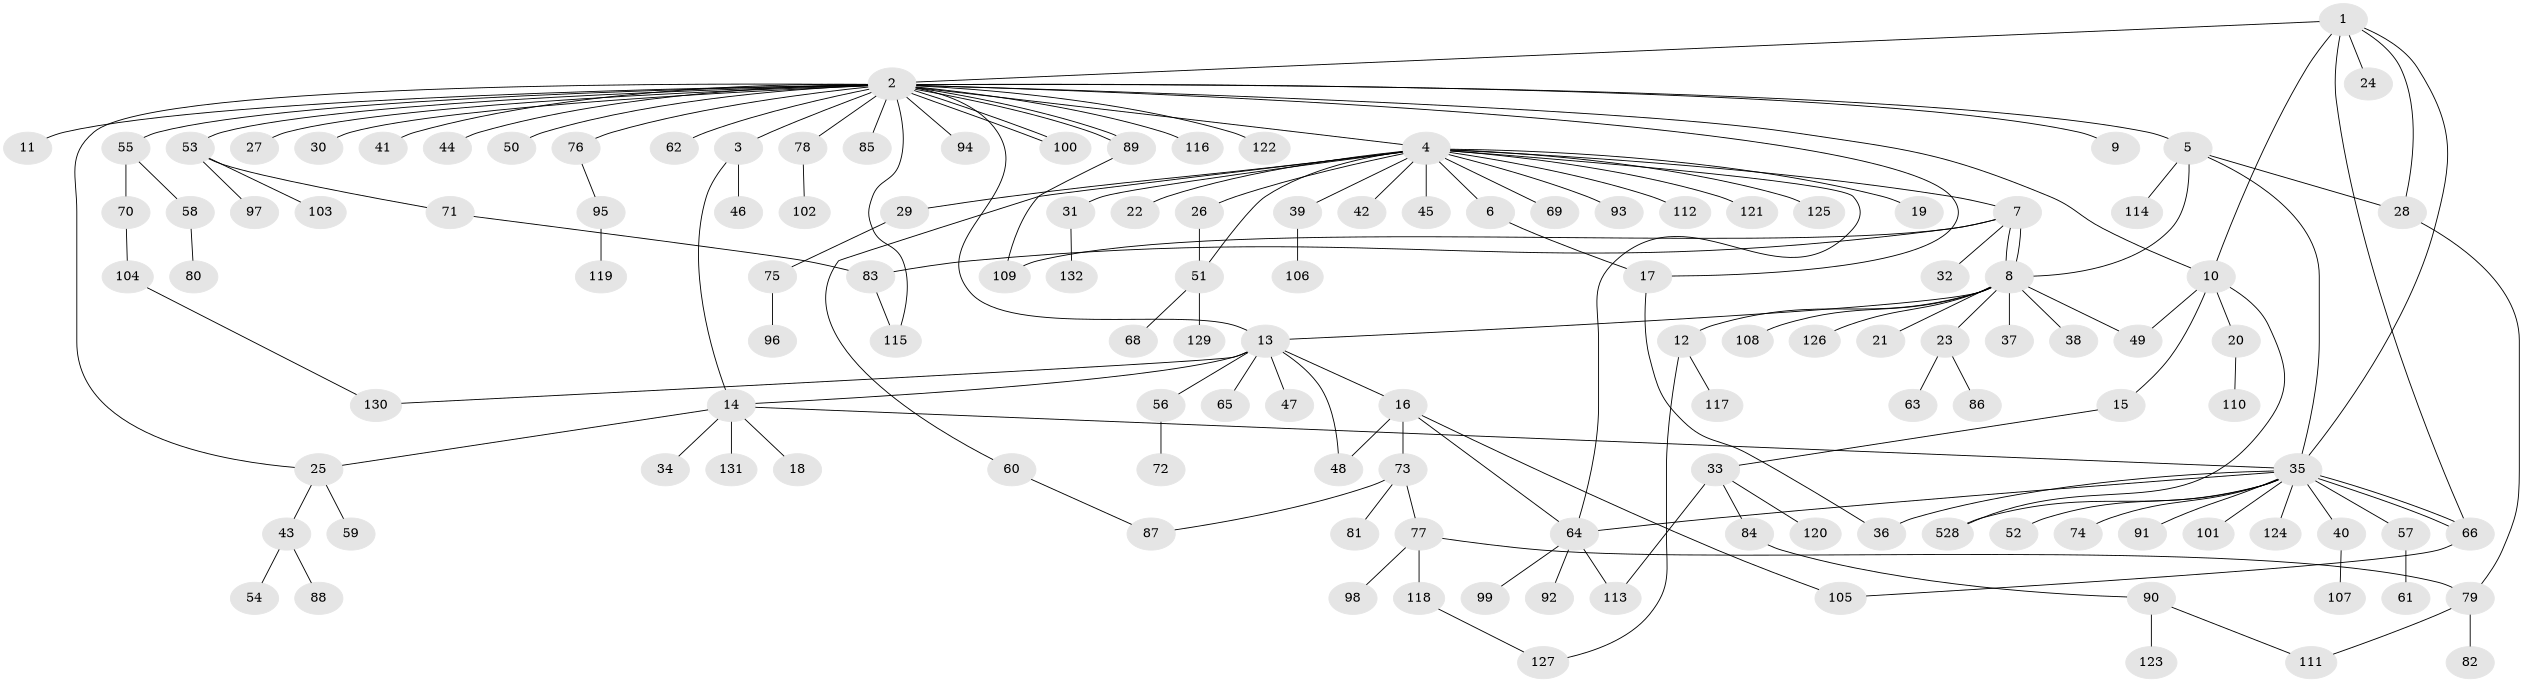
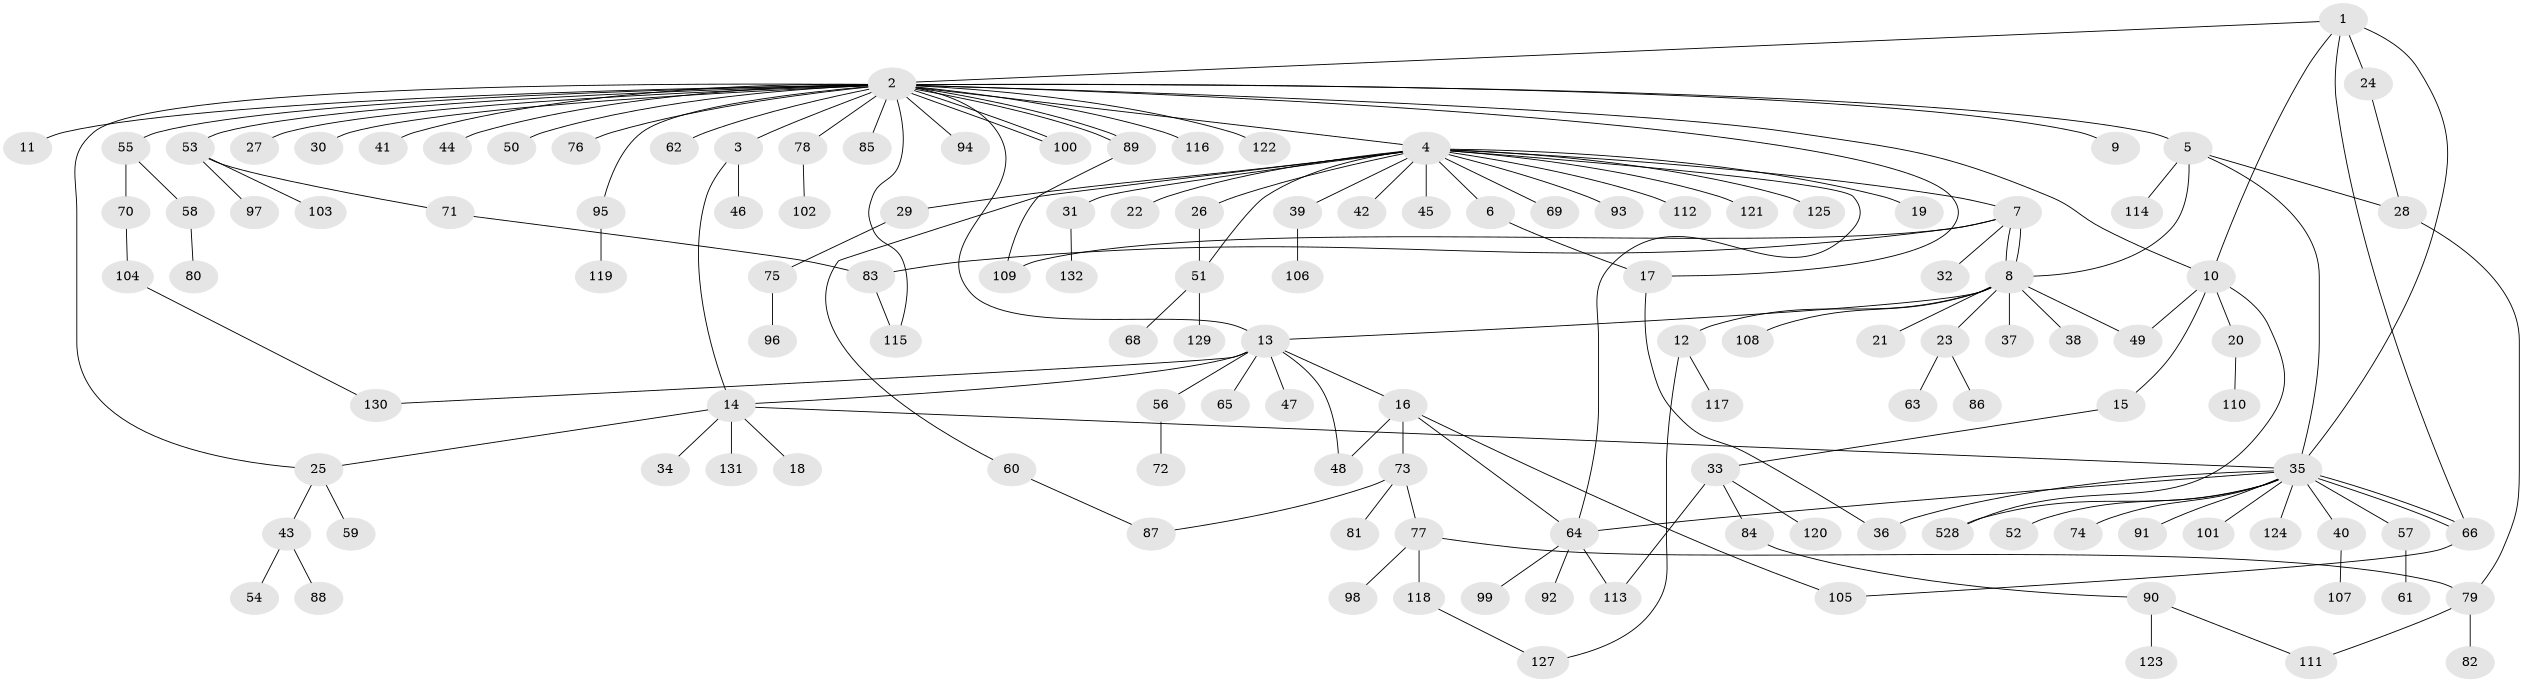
edge "1" -- "28": now "24" -- "28"
edge "76" -- "95": now "2" -- "95"
node "126": removed
